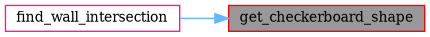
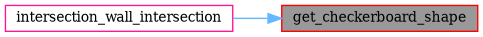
node "find_wall_intersection": label "find_wall_intersection" -> "intersection_wall_intersection"
